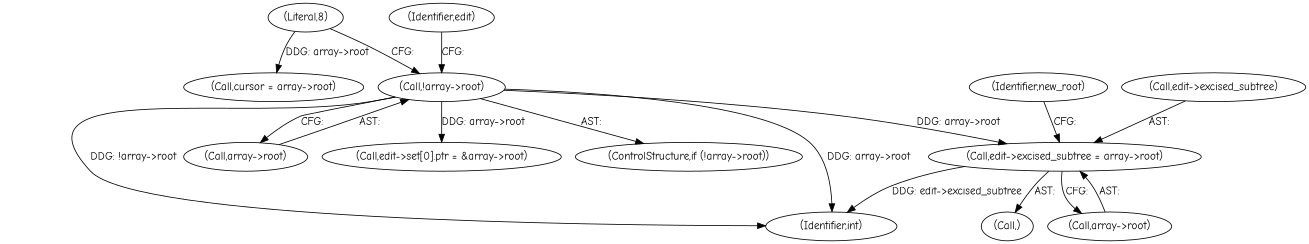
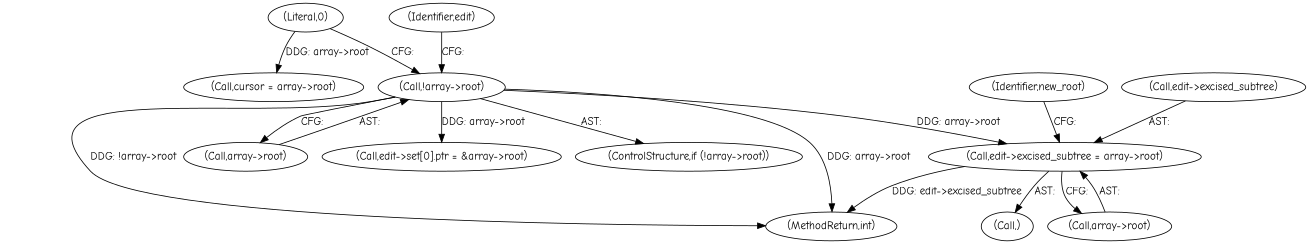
node "(Literal,8)": label "(Literal,8)" -> "(Literal,0)"
node "(Identifier,int)": label "(Identifier,int)" -> "(MethodReturn,int)"
